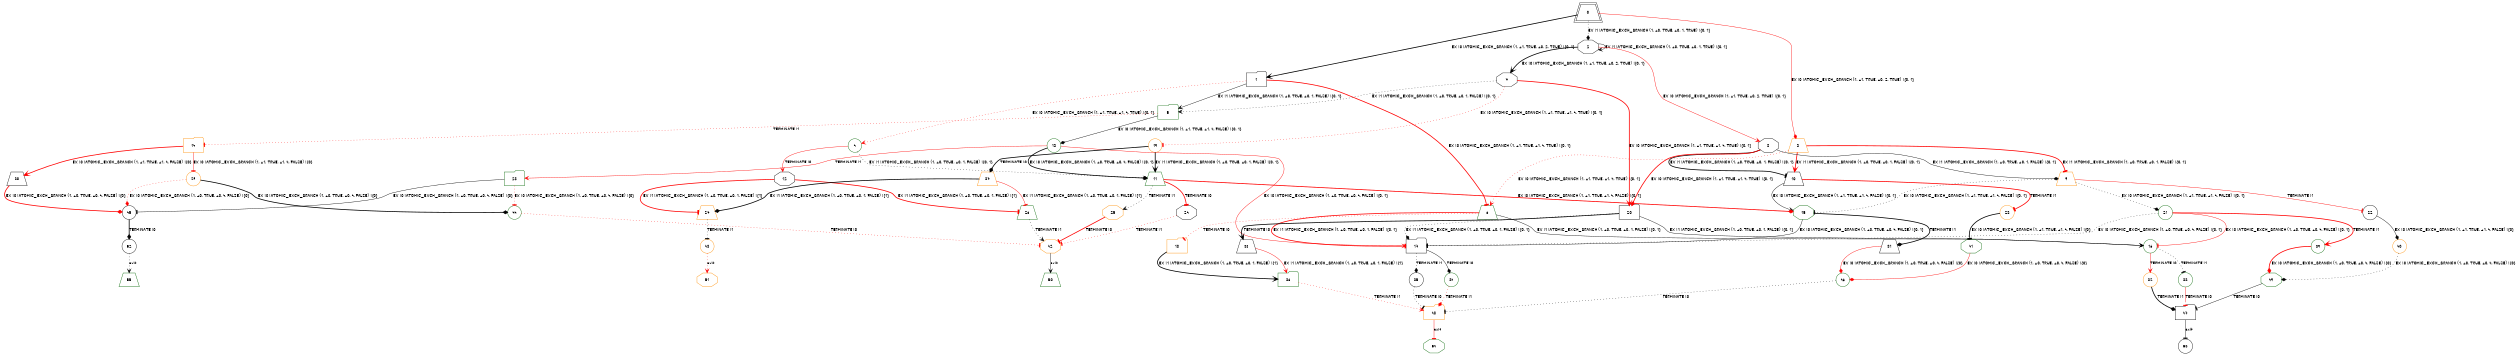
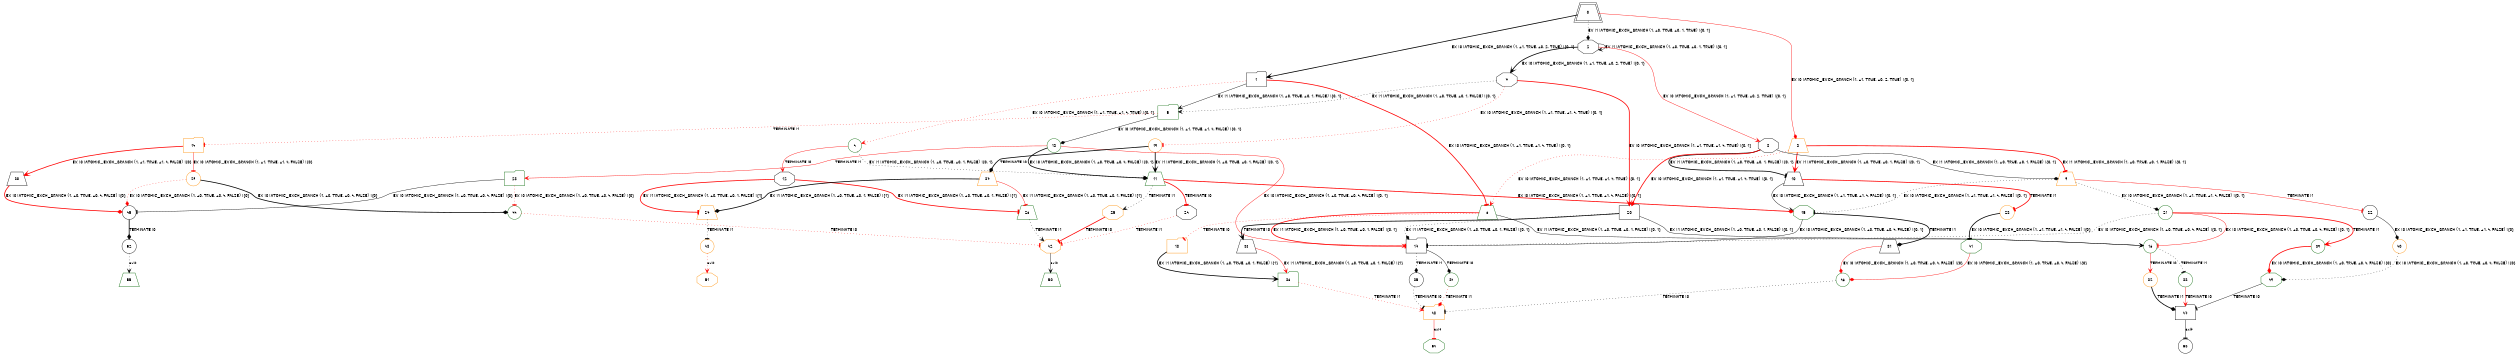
edge "33" -> "47": arrowhead tee -> vee
